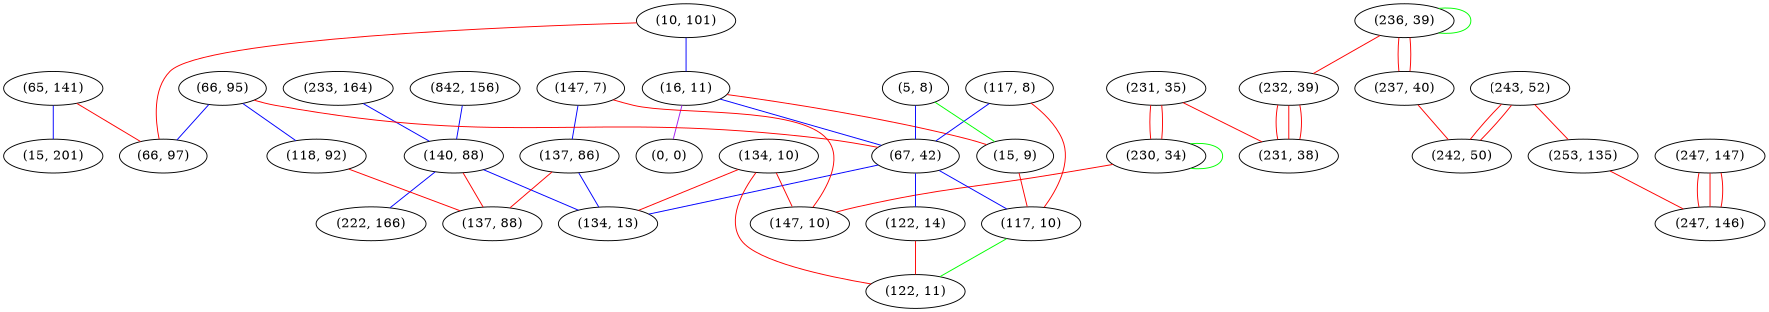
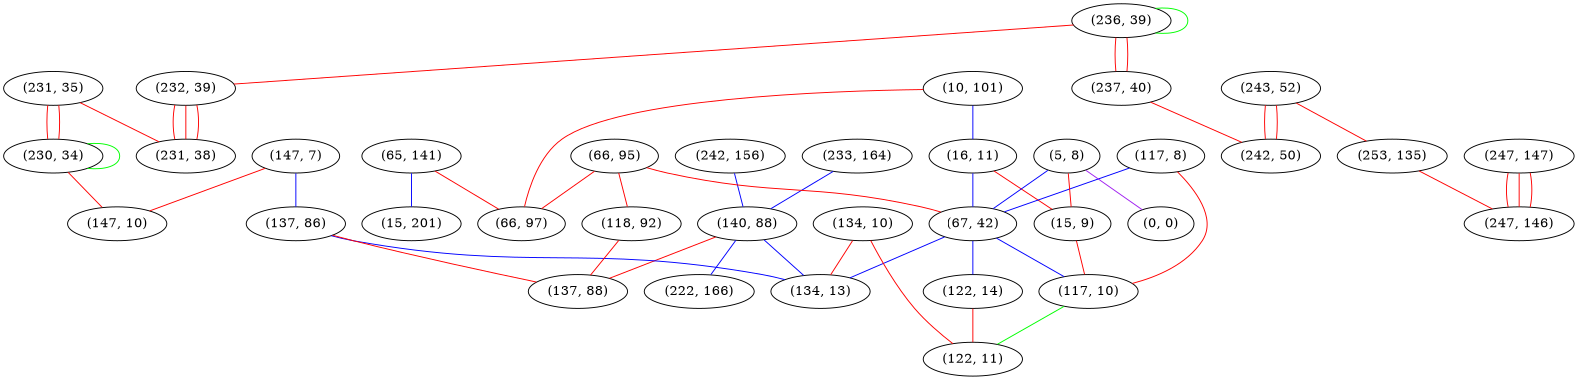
node "(842, 156)": label "(842, 156)" -> "(242, 156)"
edge "(66, 95)" -- "(66, 97)": color blue -> red
edge "(66, 95)" -- "(118, 92)": color blue -> red
edge "(16, 11)" -- "(0, 0)": now "(5, 8)" -- "(0, 0)"
edge "(5, 8)" -- "(15, 9)": color green -> red
edge "(134, 10)" -- "(147, 10)": removed
